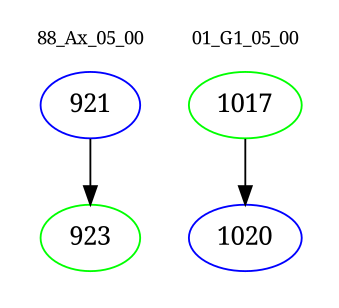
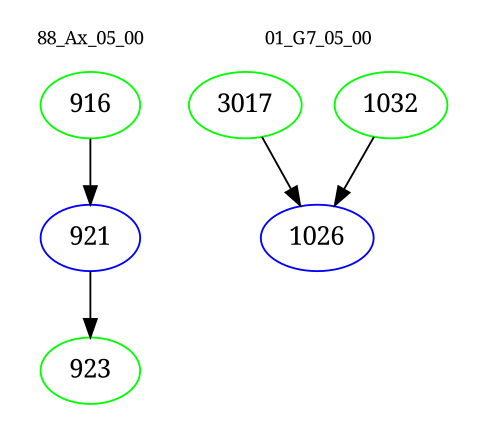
cluster "01_G1_05_00": label "01_G1_05_00" -> "01_G7_05_00"
node "916": added
node "1017": label "1017" -> "3017"
node "1032": added
node "1020": label "1020" -> "1026"
